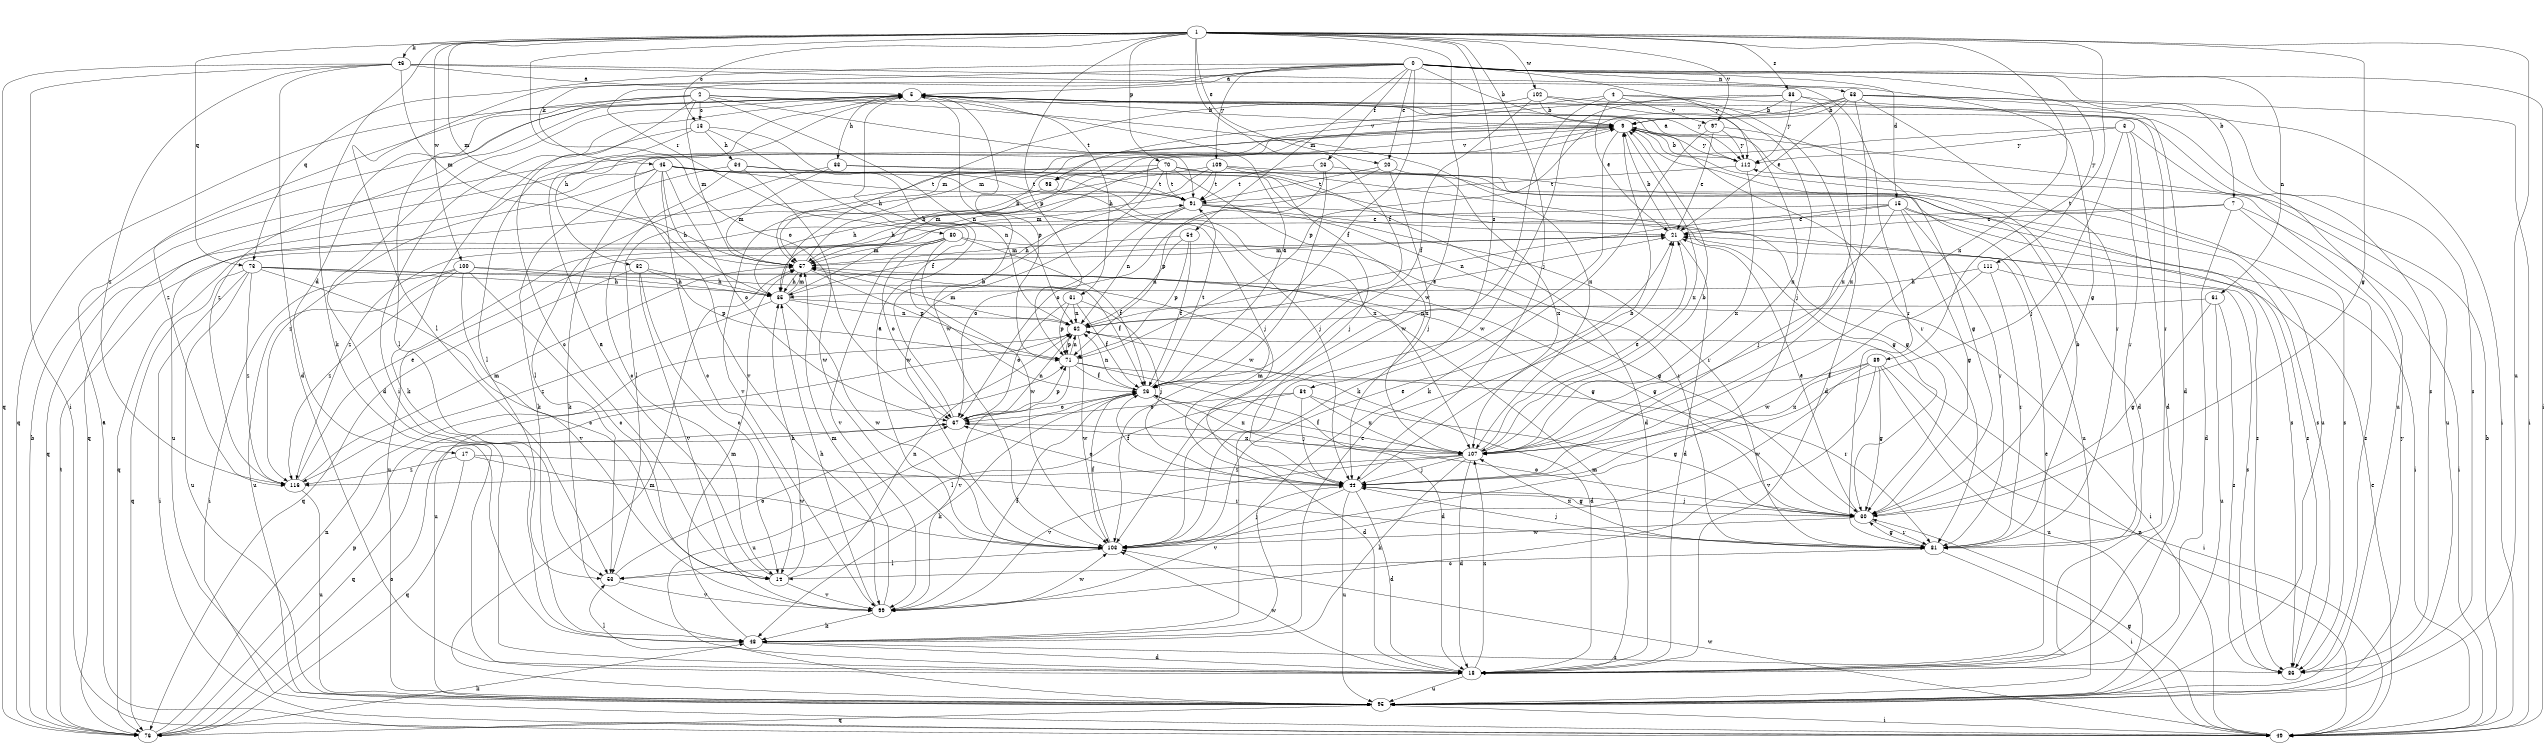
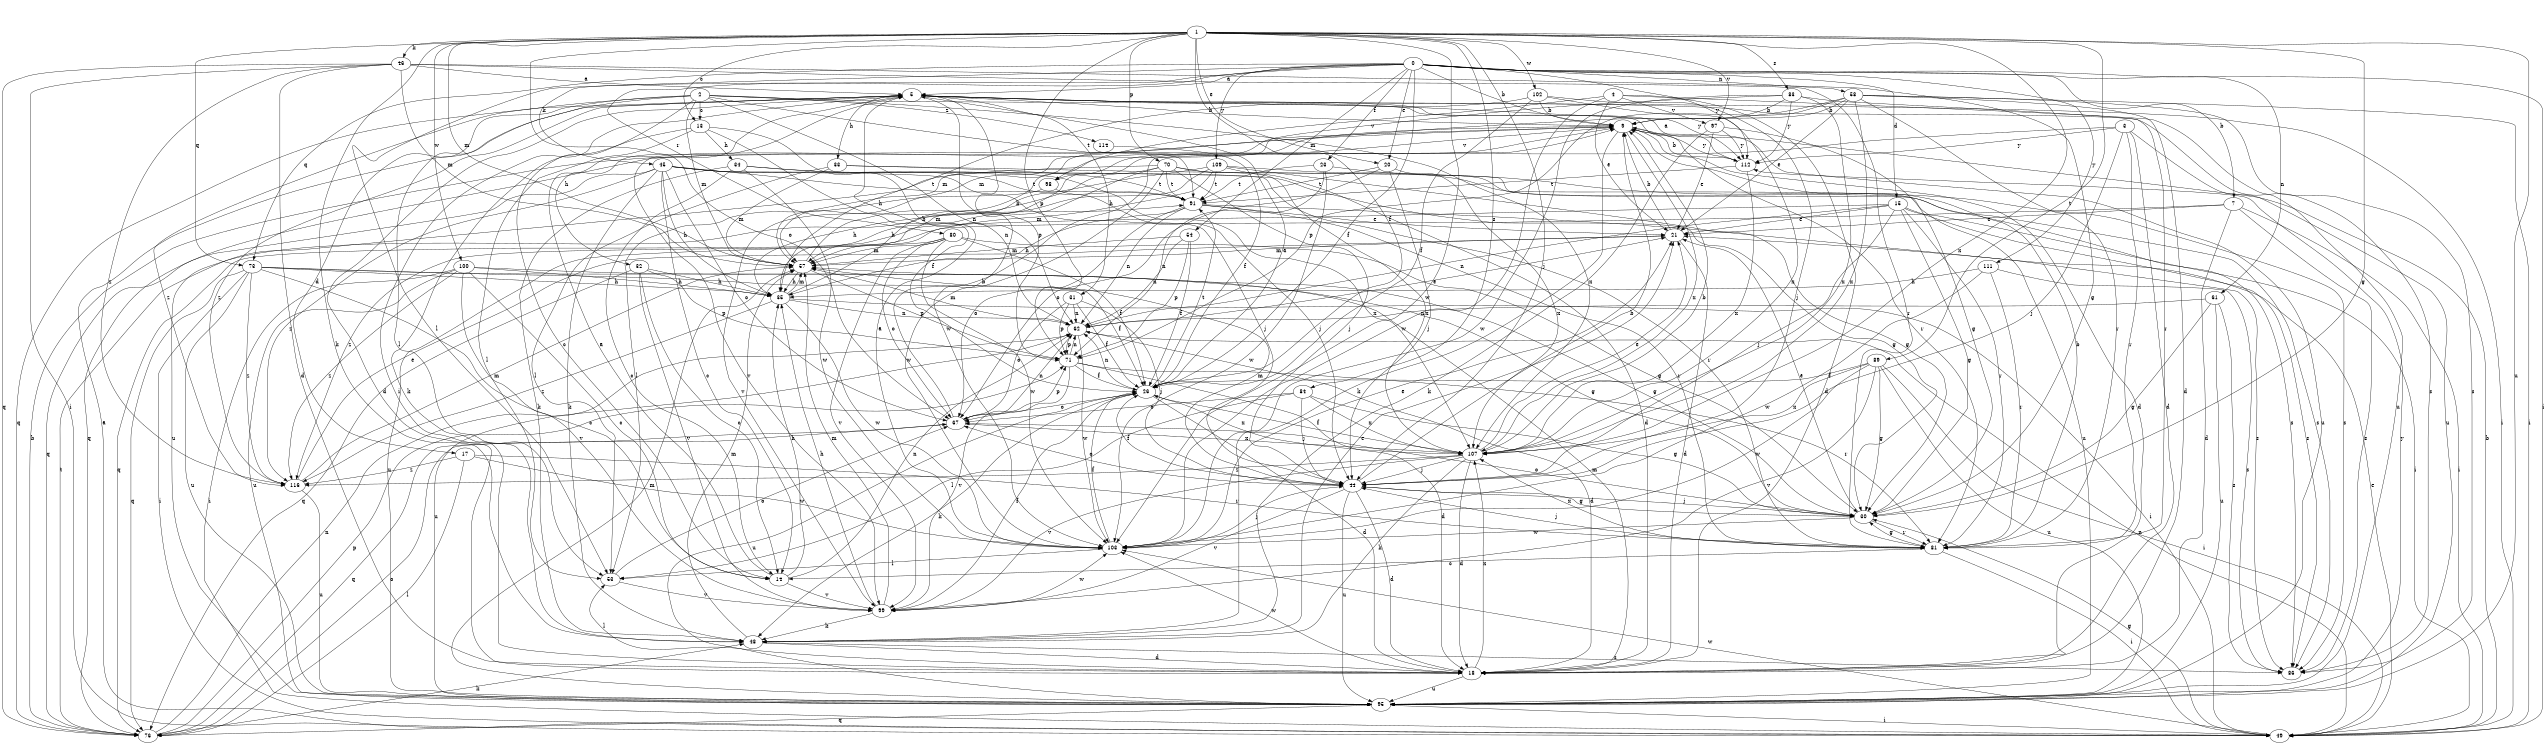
node "114": added
edge "23" -> "71": label "p" -> "n"
edge "18" -> "21": removed, label "e"
edge "17" -> "76": label "q" -> "l"
